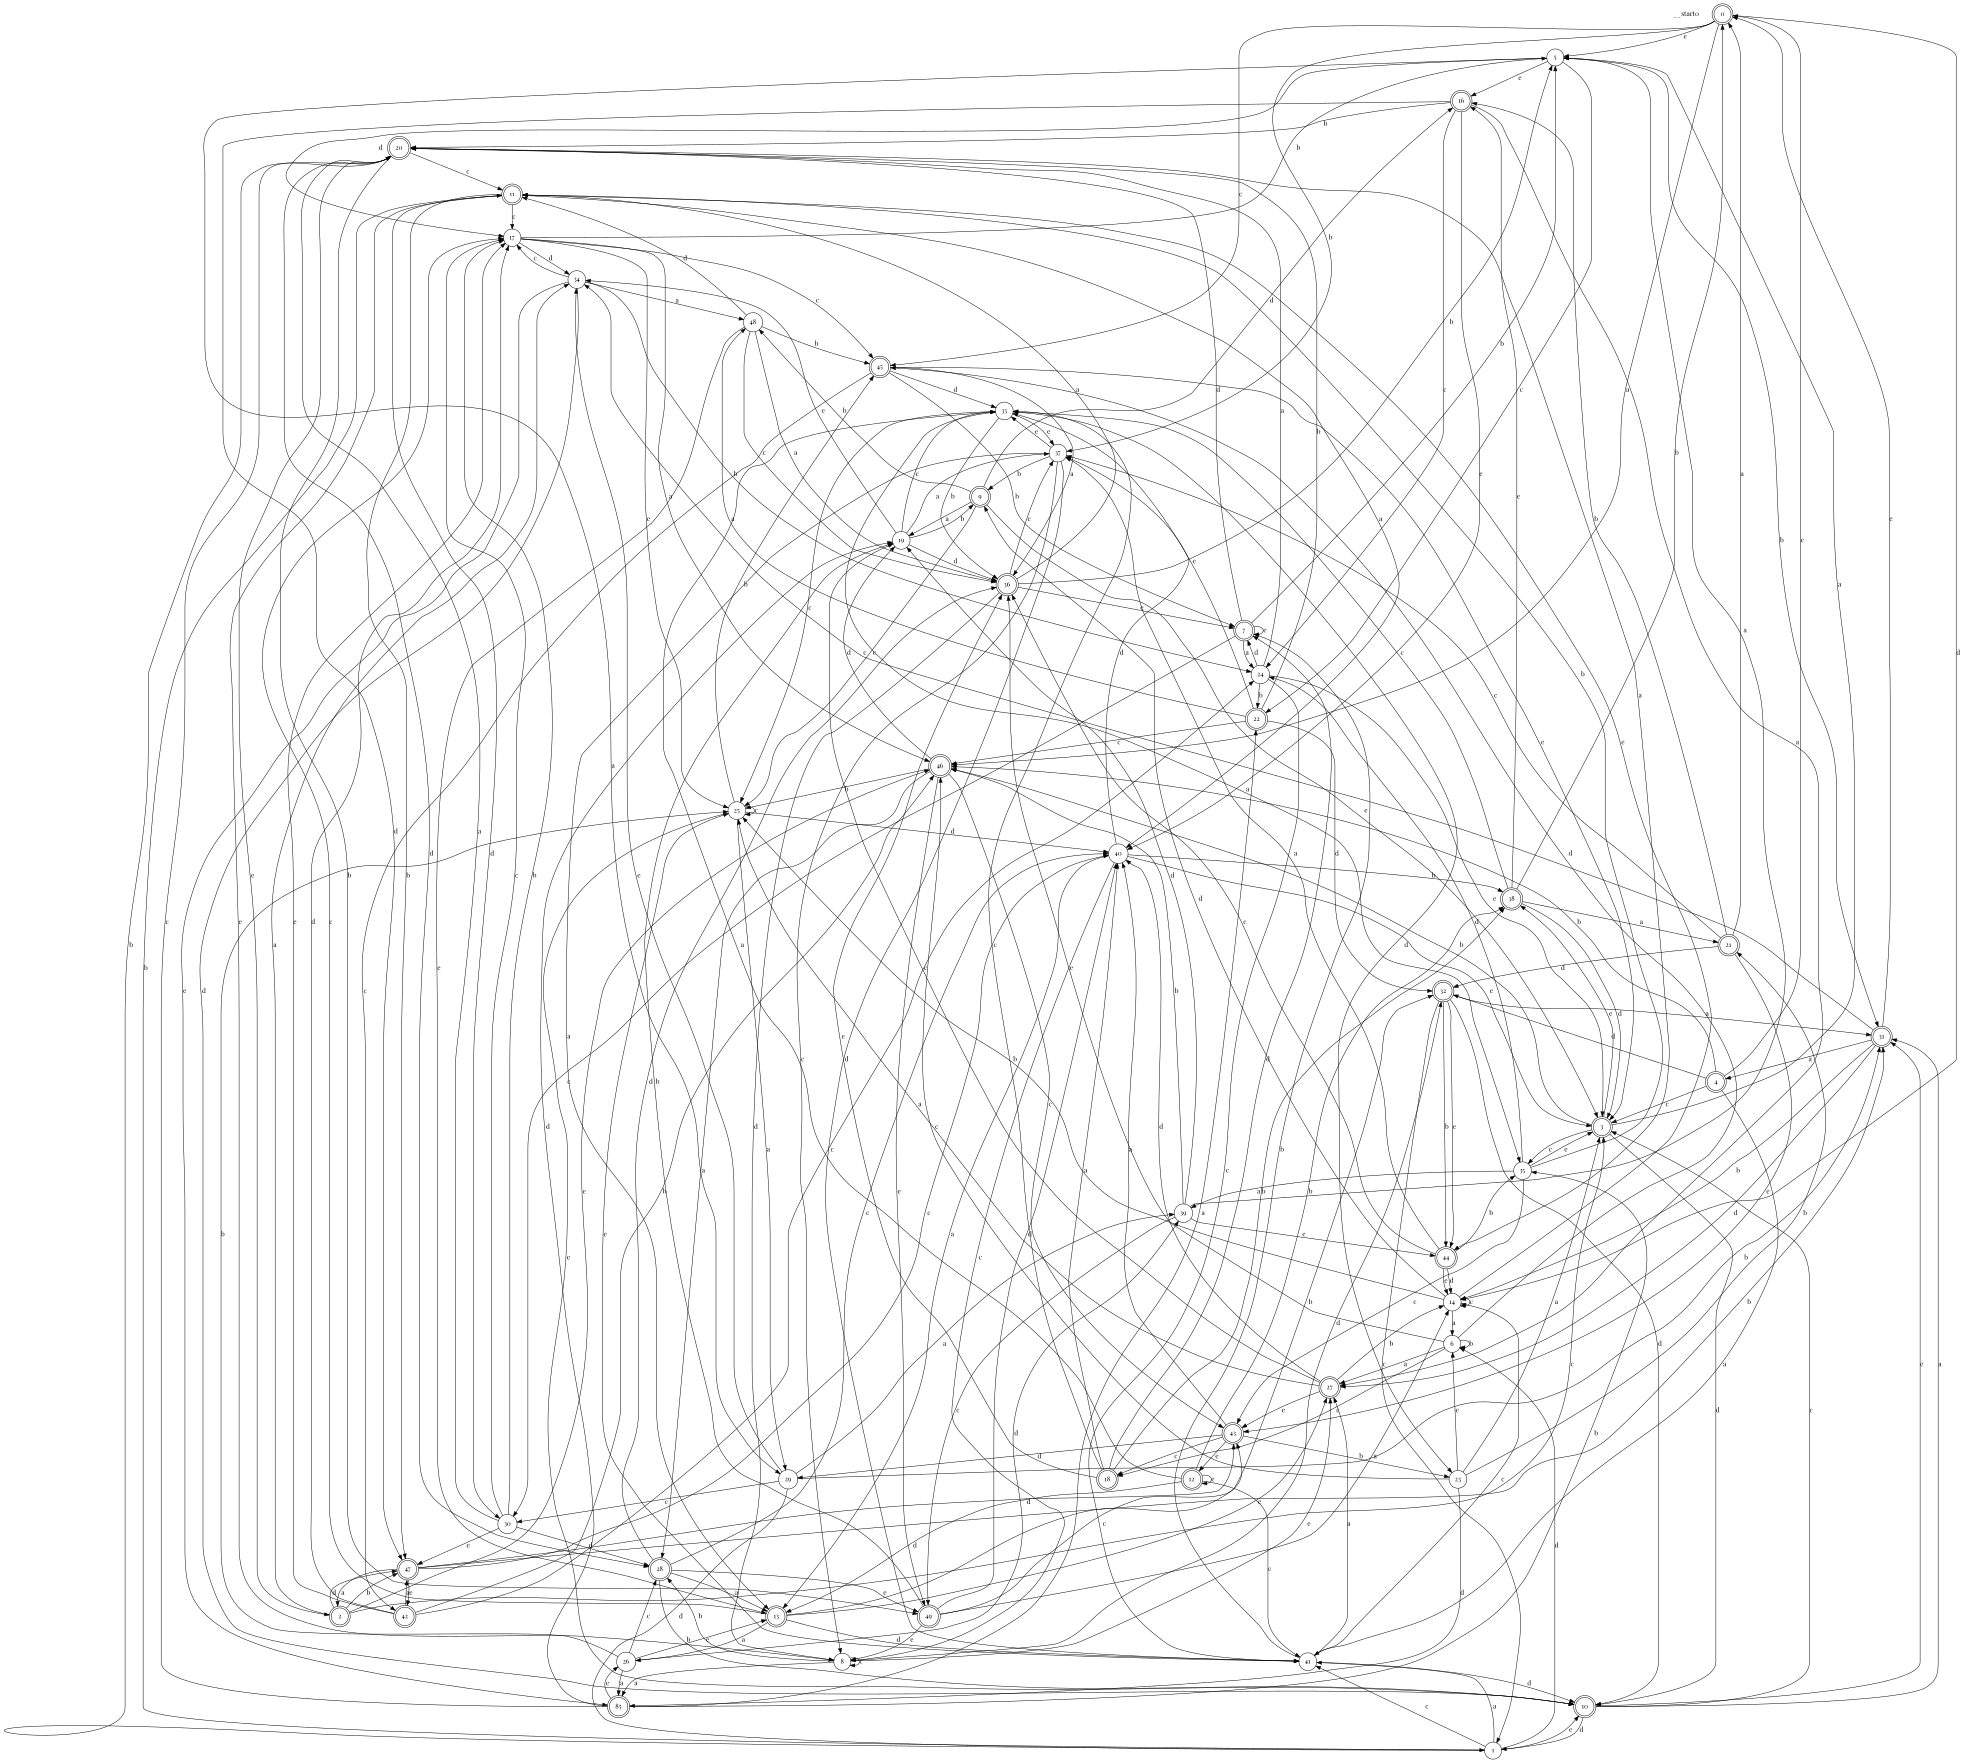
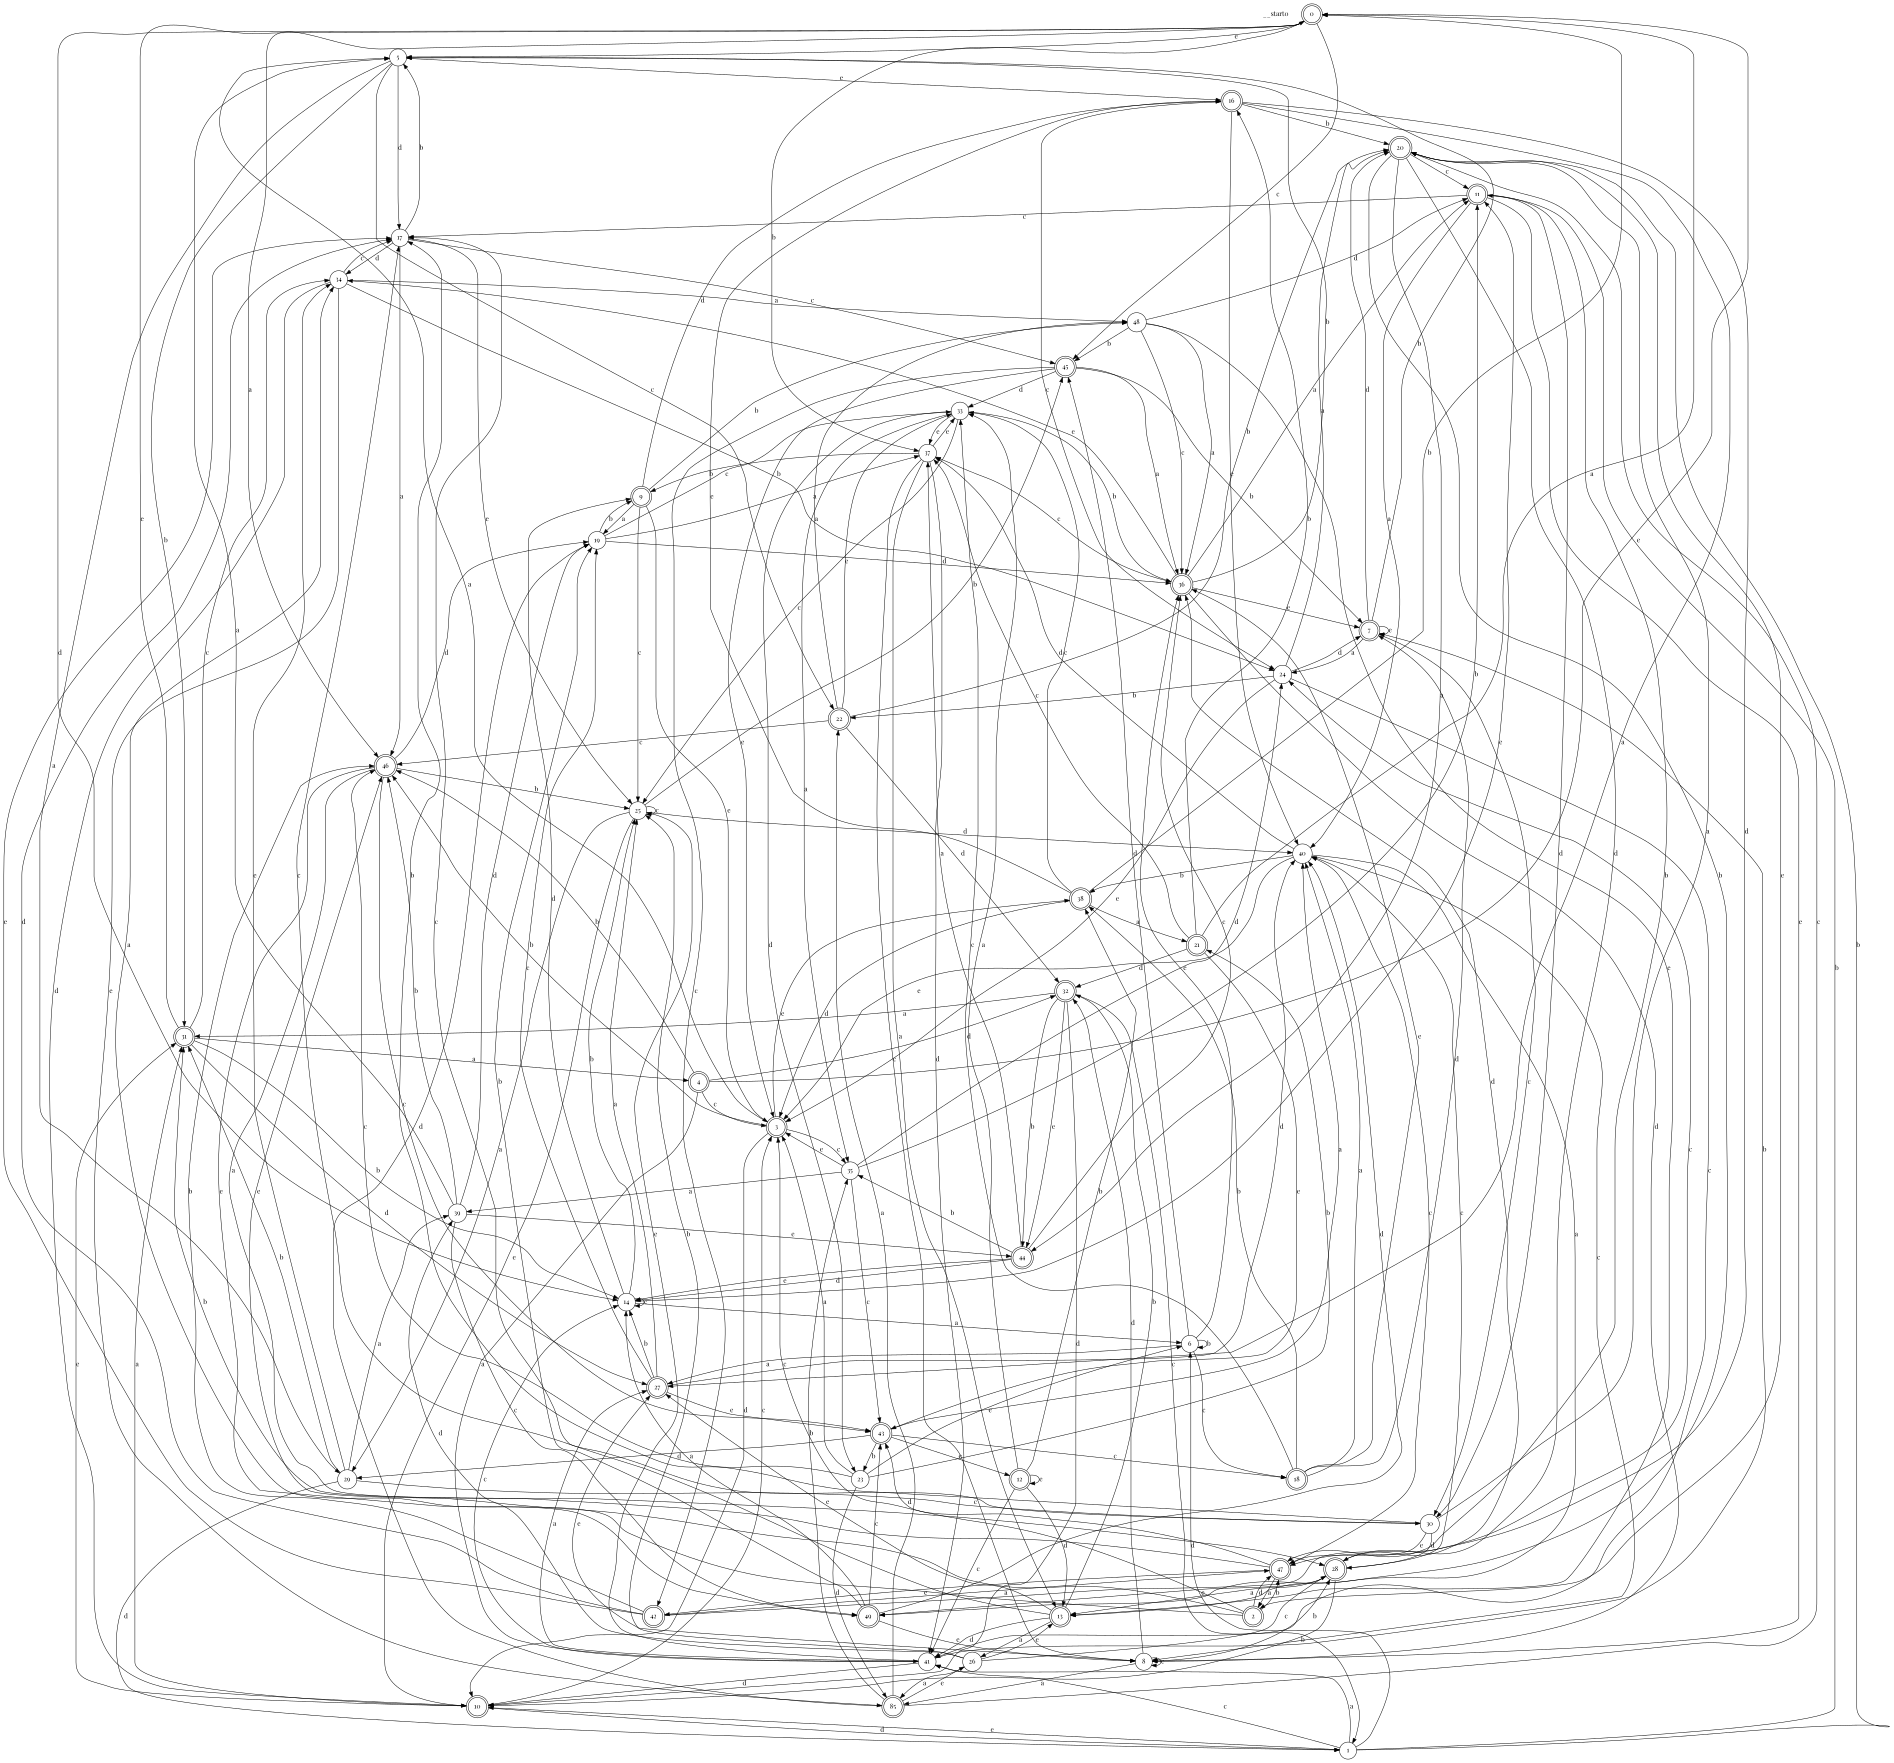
edge "19" -> "34": now "36" -> "34"
